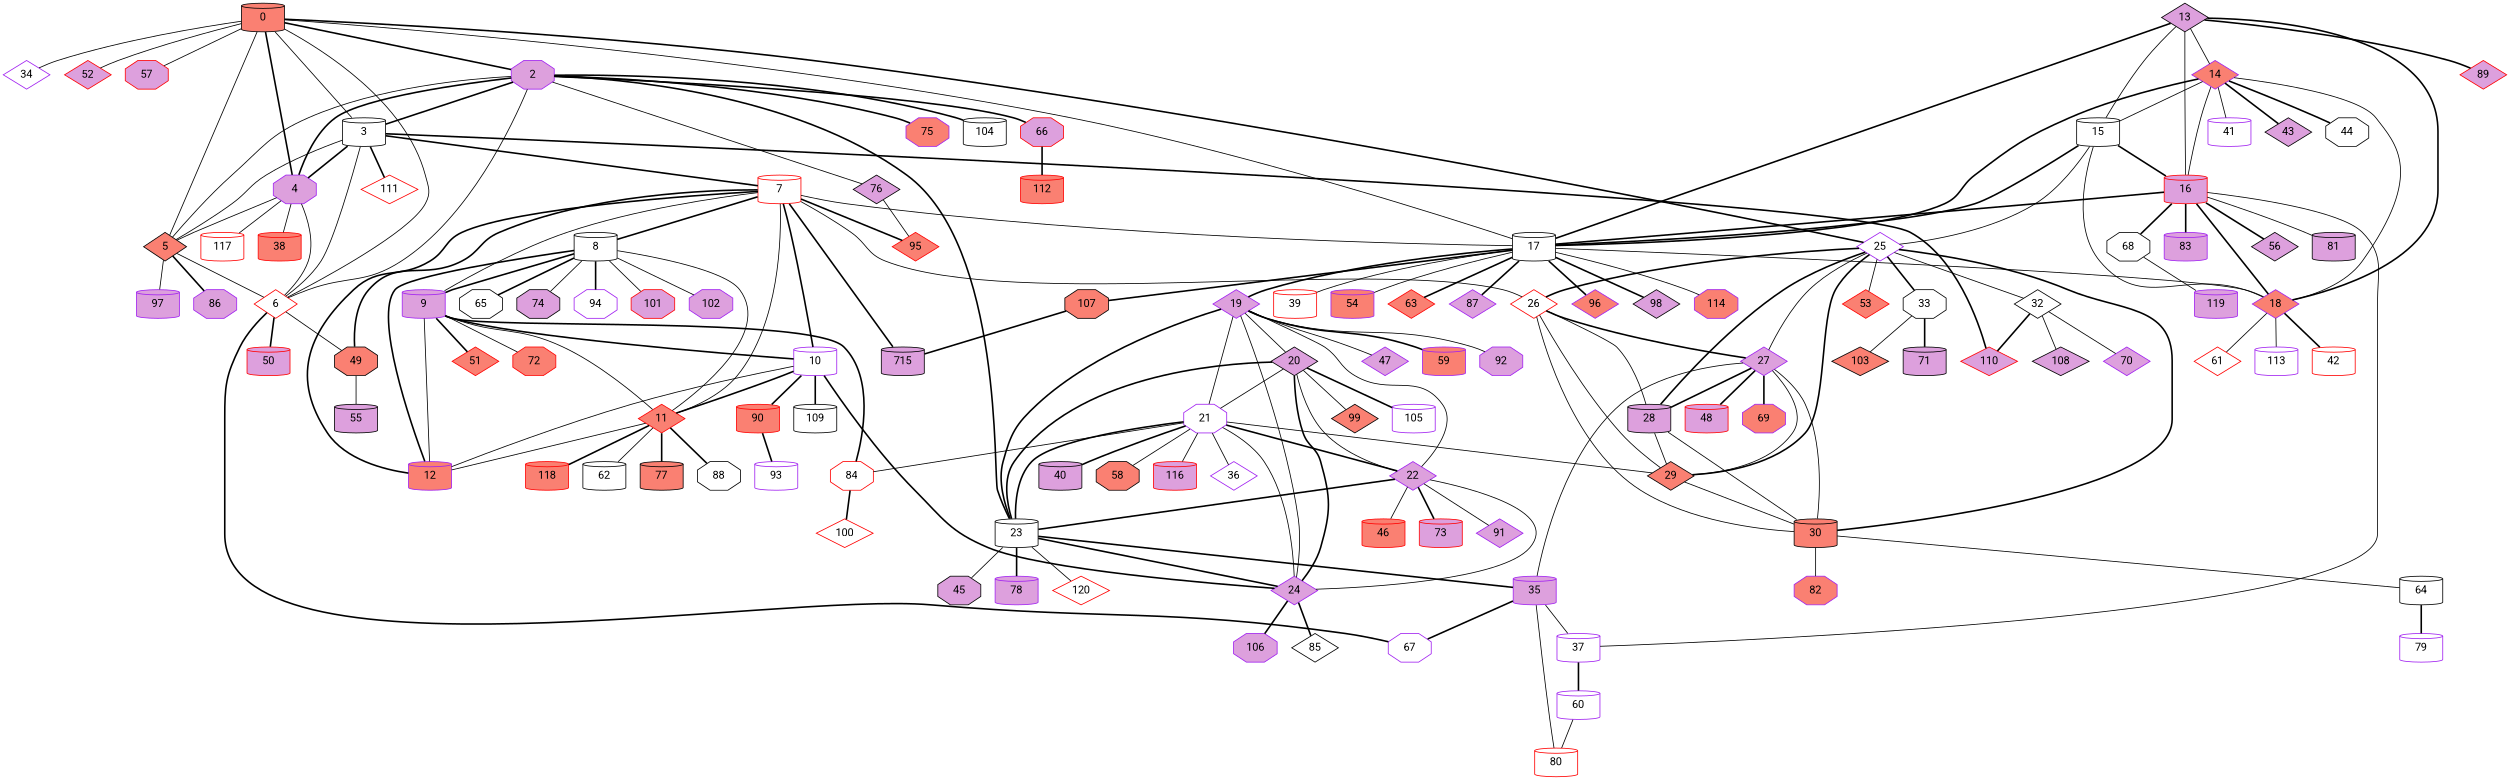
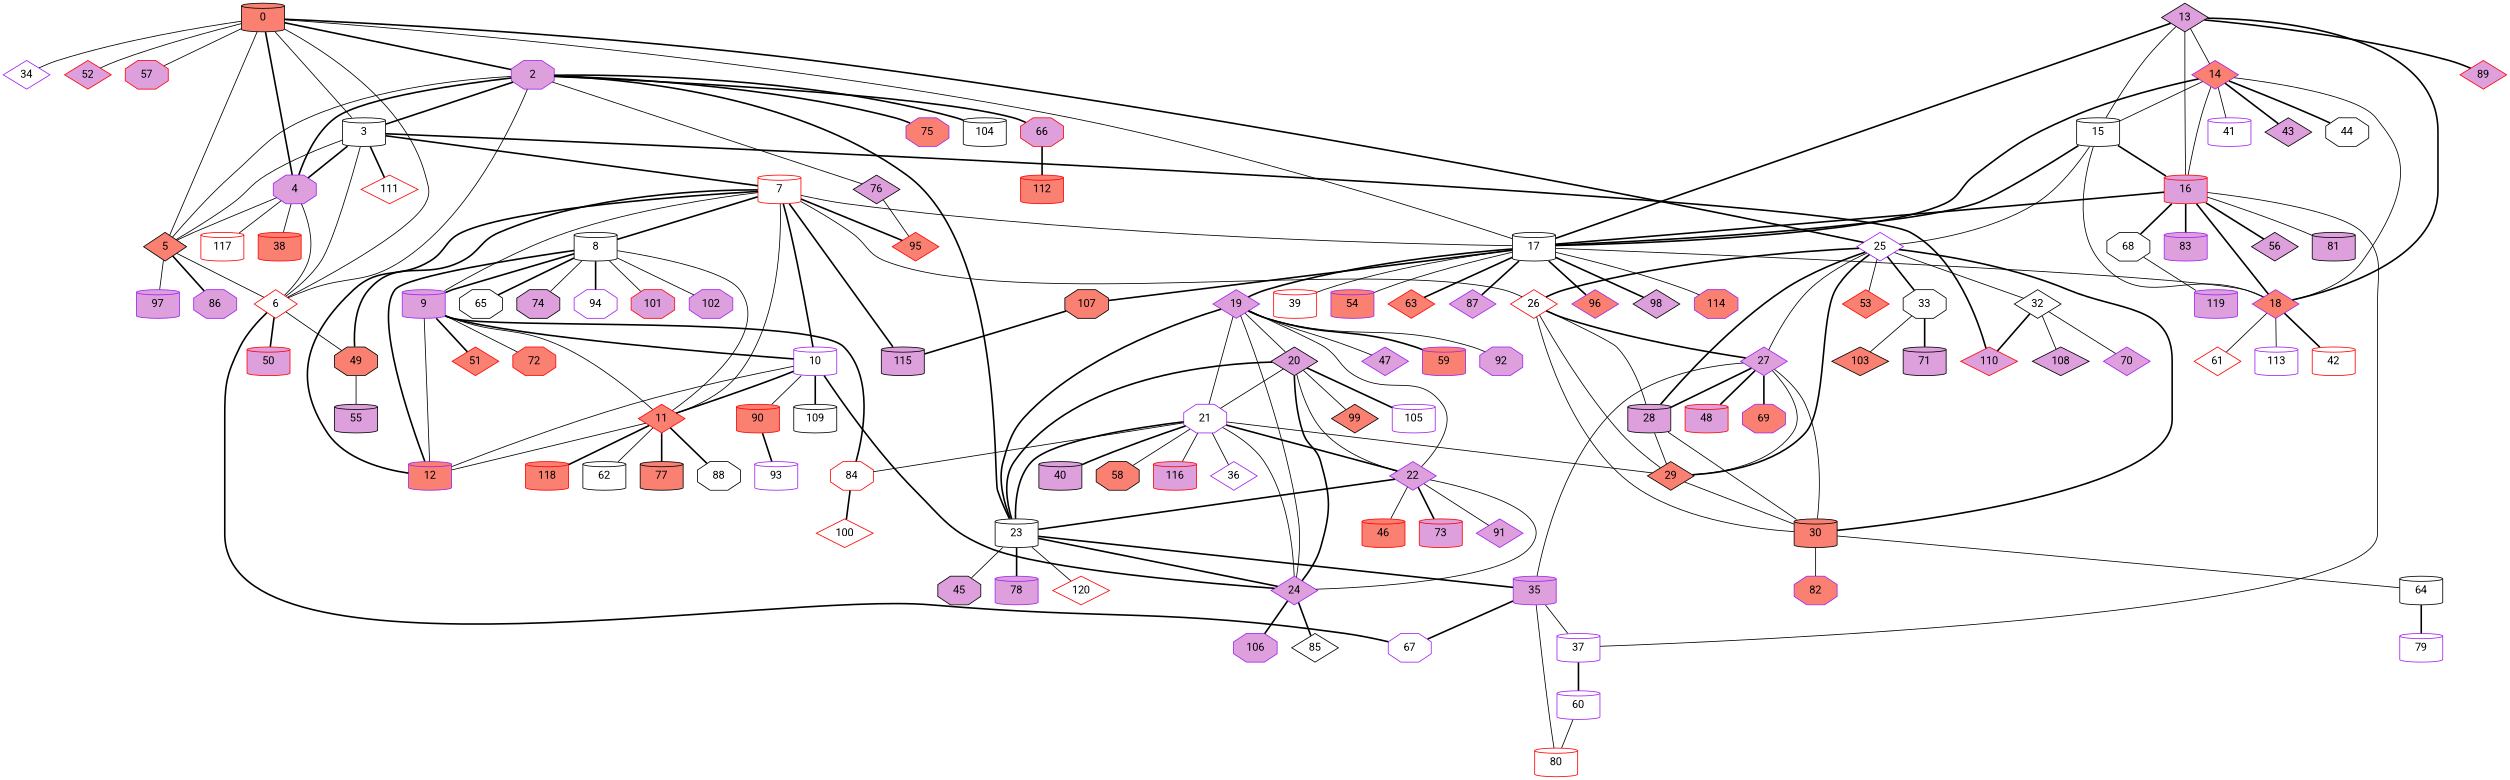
node "715": label "715" -> "115"
edge "10" -- "90": style bold -> solid
